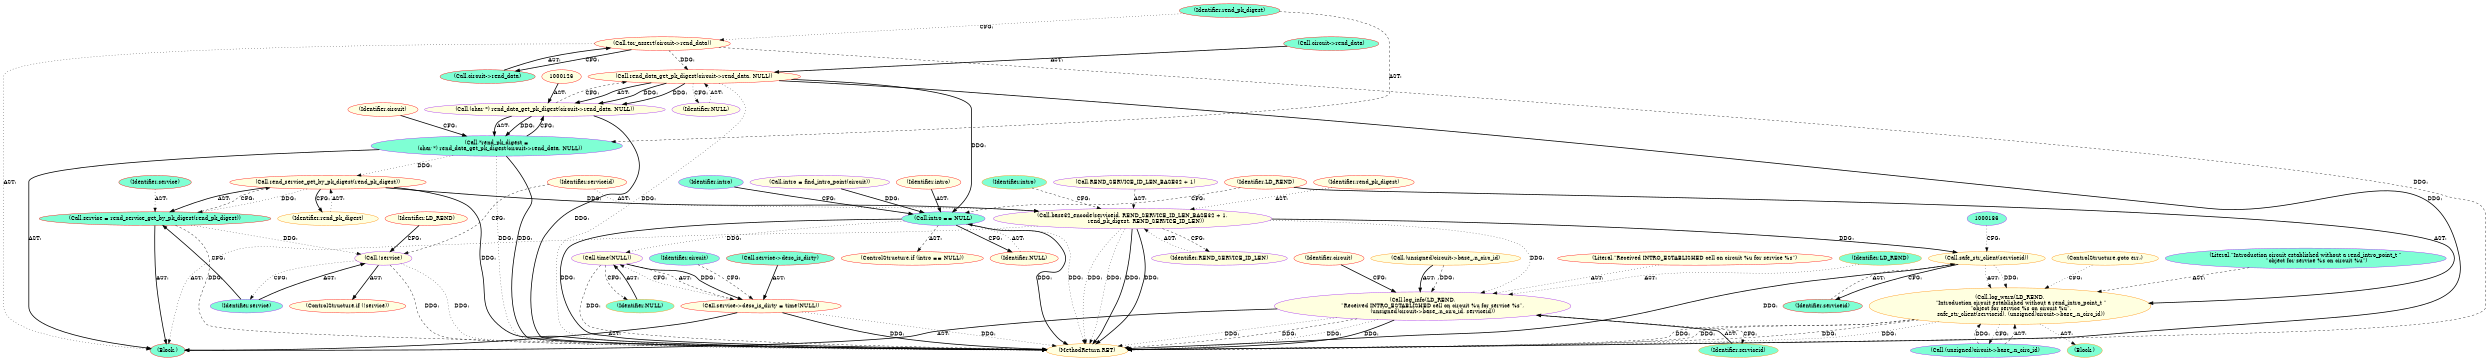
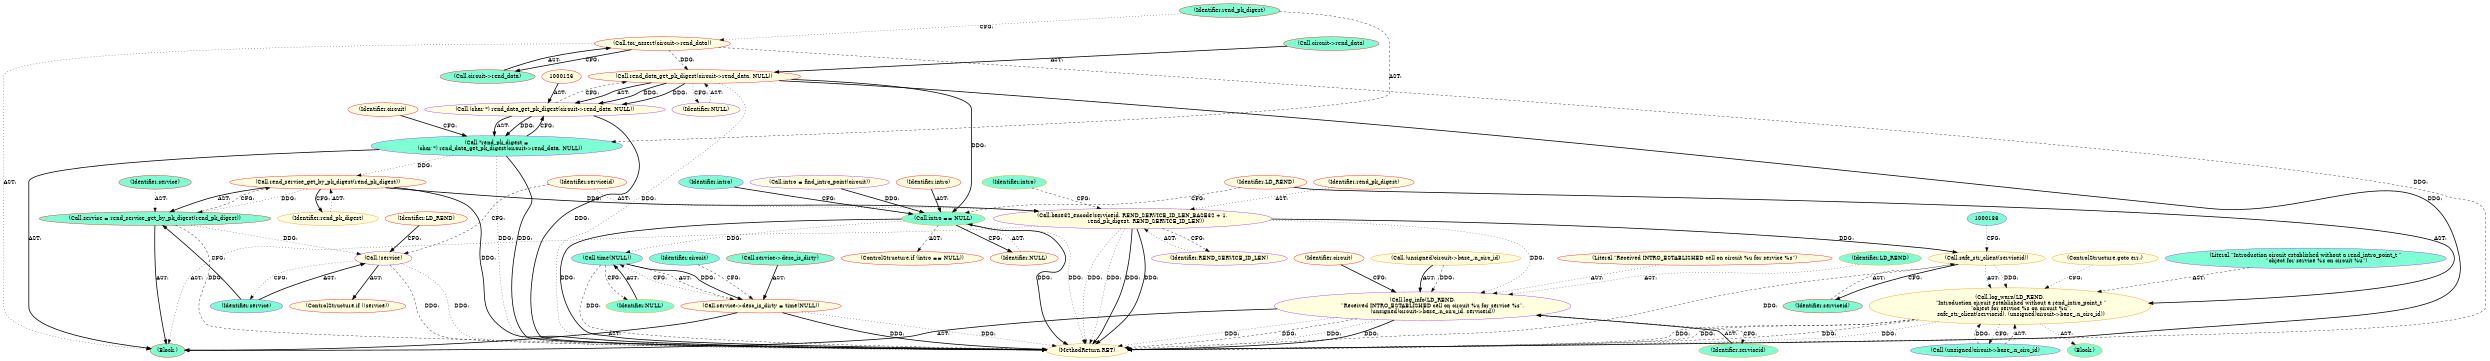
node "(Call,REND_SERVICE_ID_LEN_BASE32 + 1)": removed
node "(Call,intro == NULL)": color purple -> darkorange
node "(Call,time(NULL))": fillcolor lightyellow -> aquamarine
edge "(Call,safe_str_client(serviceid))" -> "(MethodReturn,RET)": style bold -> dashed
